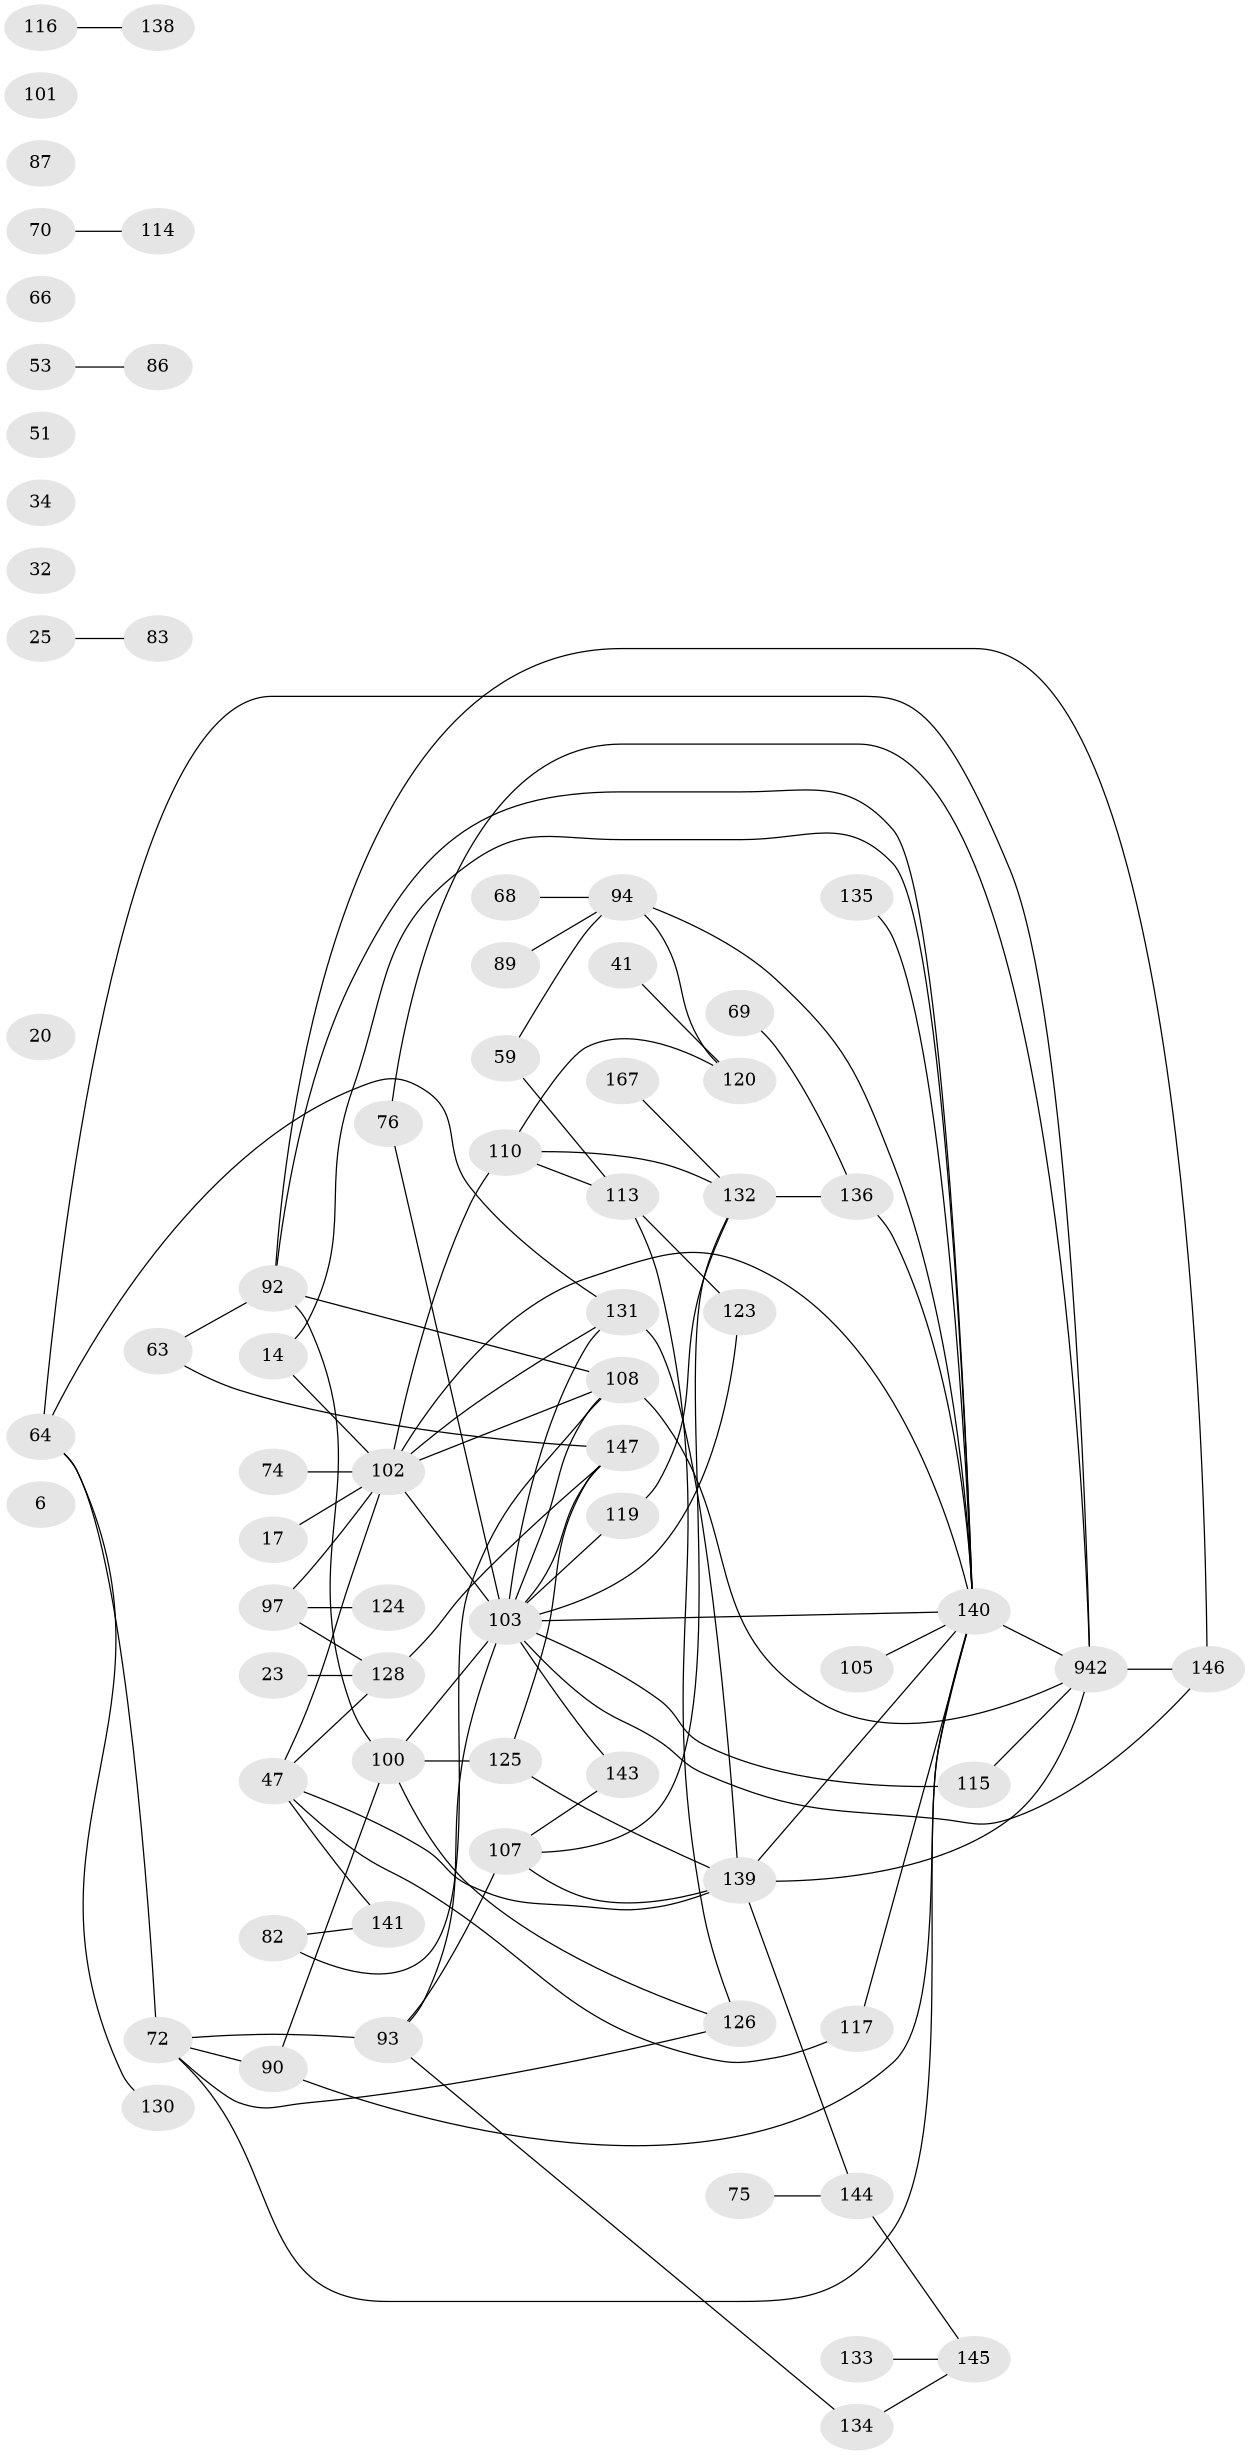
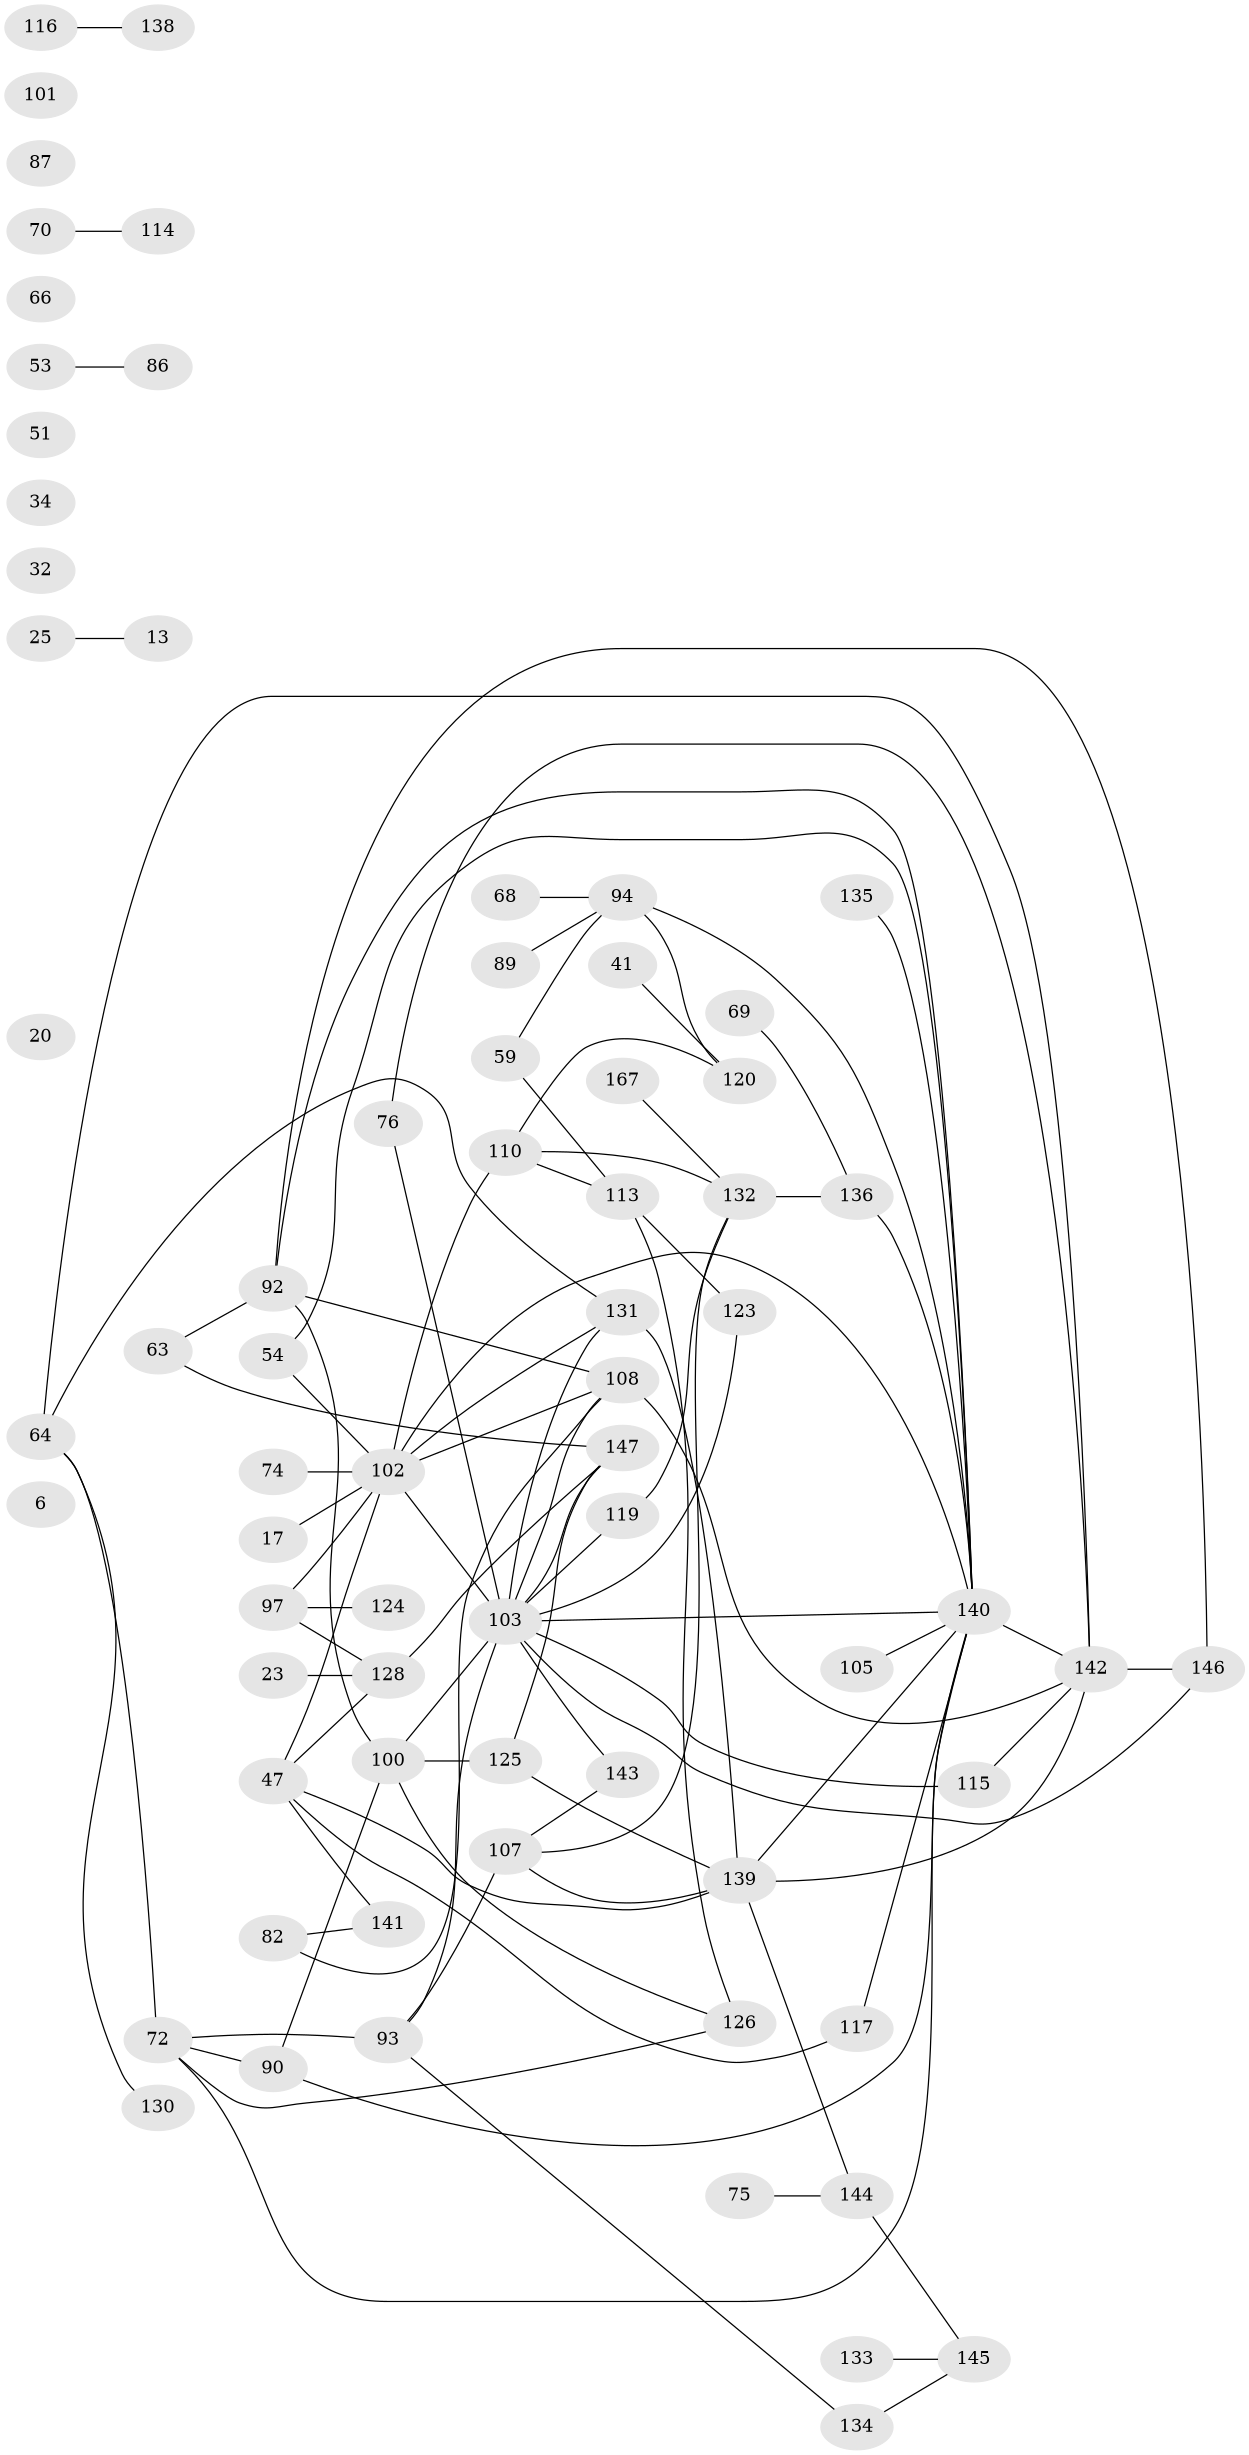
node "83": label "83" -> "13"
node "14": label "14" -> "54"
node "942": label "942" -> "142"
